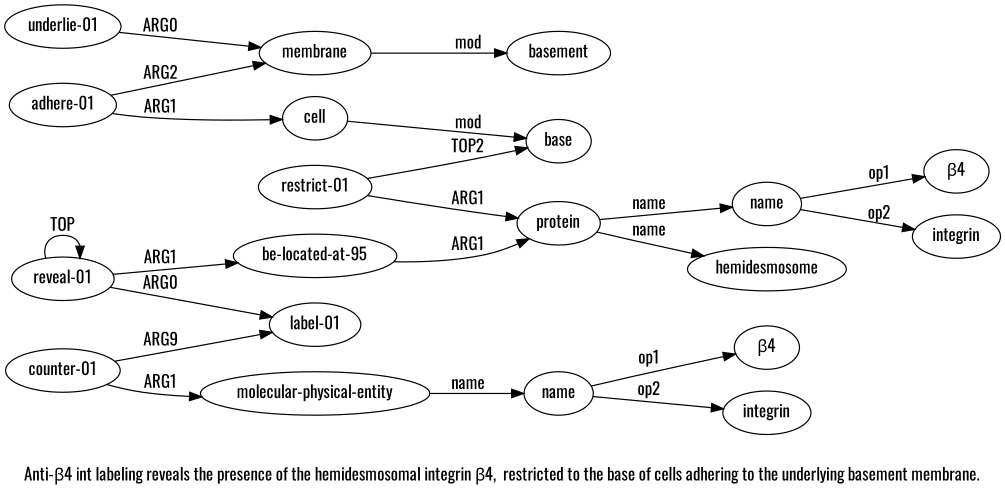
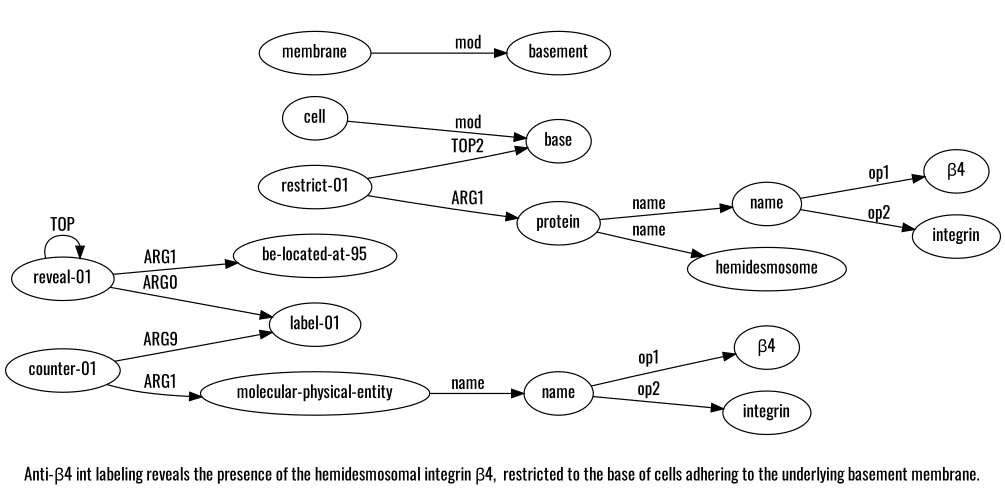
node "underlie-01": removed
node "adhere-01": removed
edge "be-located-at-95" -> "protein": removed, label "ARG1"
